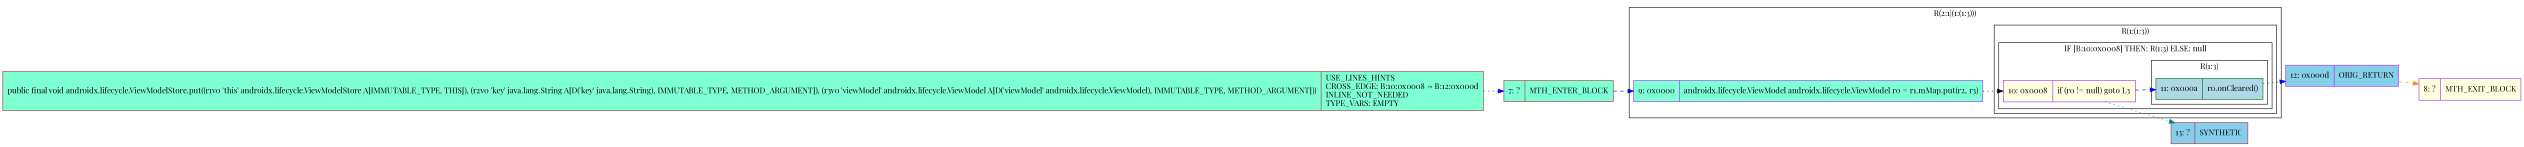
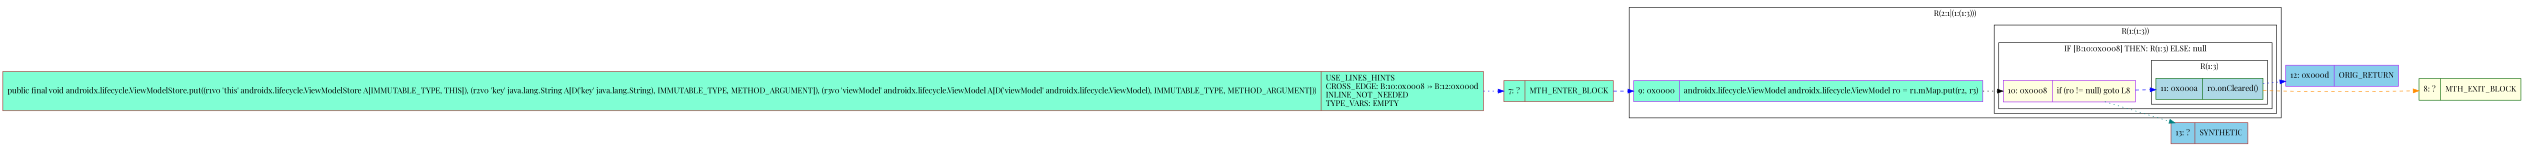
edge "12: 0x000d" -> "8: ?": now "11: 0x000a" -> "8: ?"
node "8: ?": color purple -> darkgreen
node "10: 0x0008": text "if (r0 != null) goto L3" -> "if (r0 != null) goto L8"
